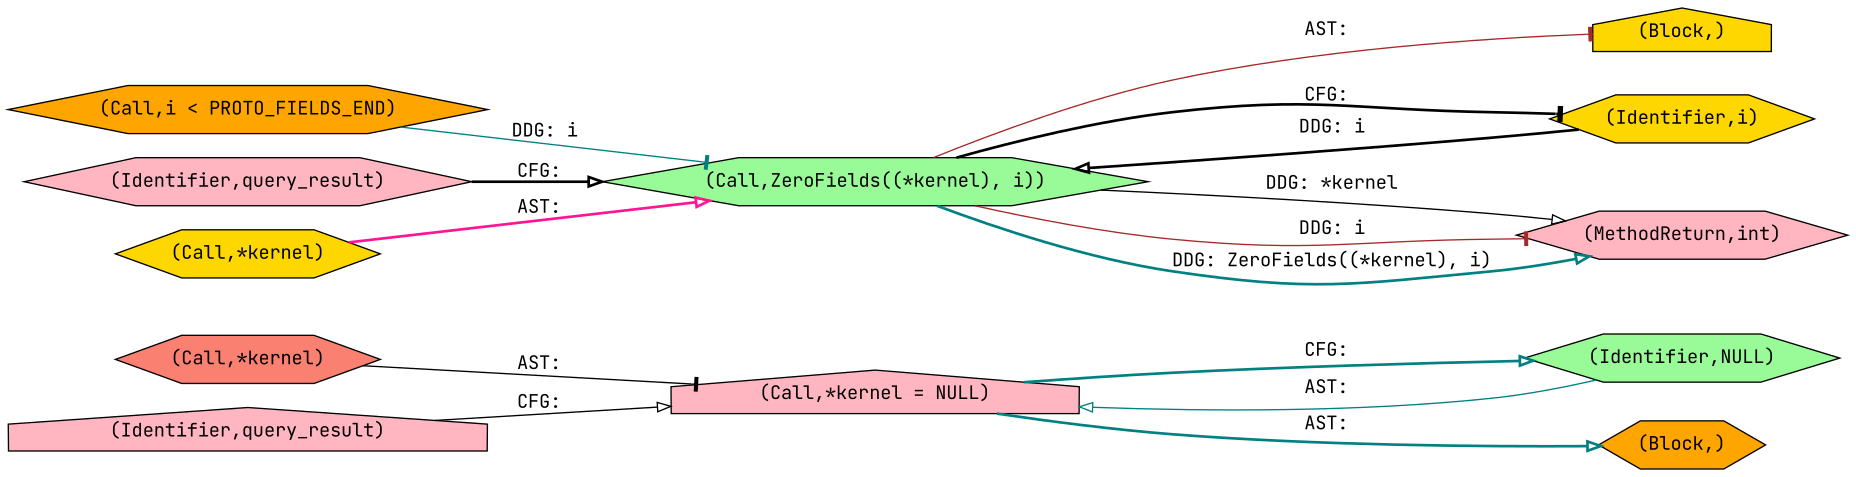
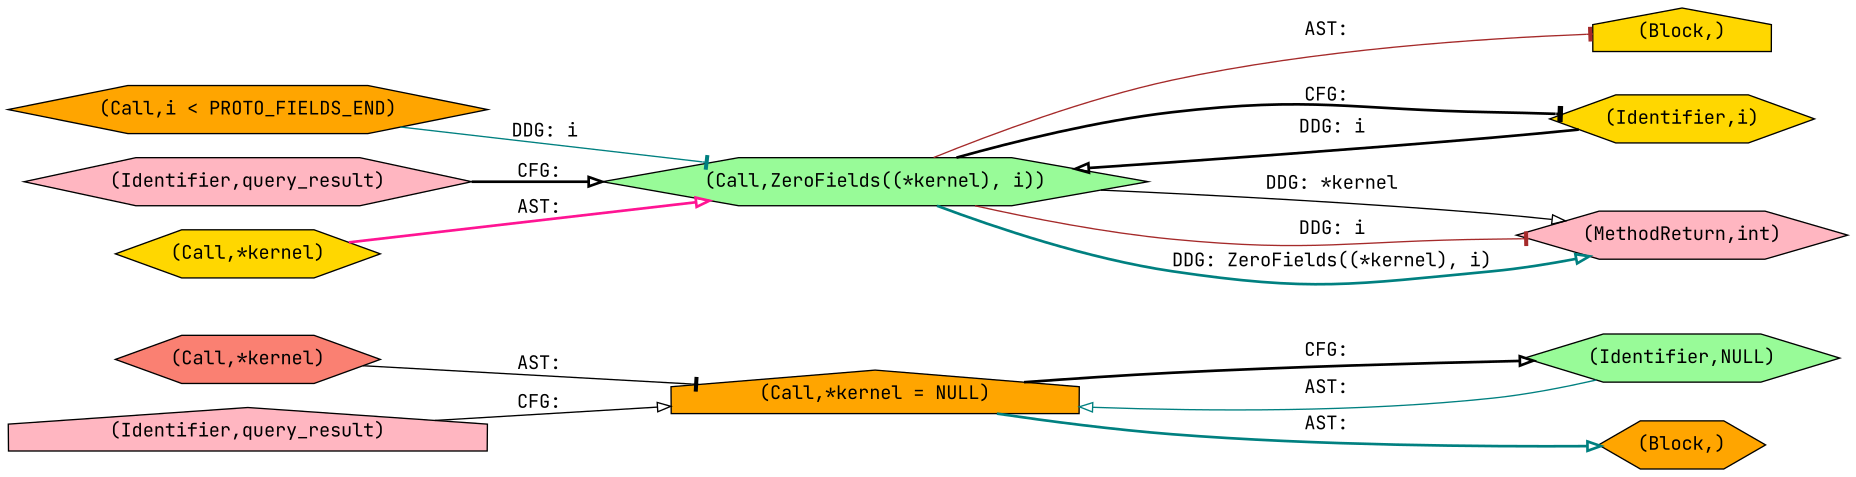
edge "(Call,*kernel = NULL)" -> "(Identifier,NULL)": color teal -> black
node "(Call,*kernel = NULL)": fillcolor lightpink -> orange
